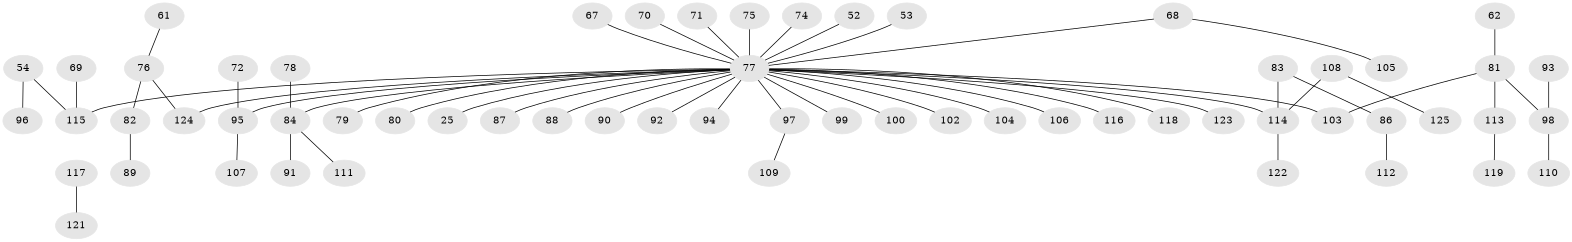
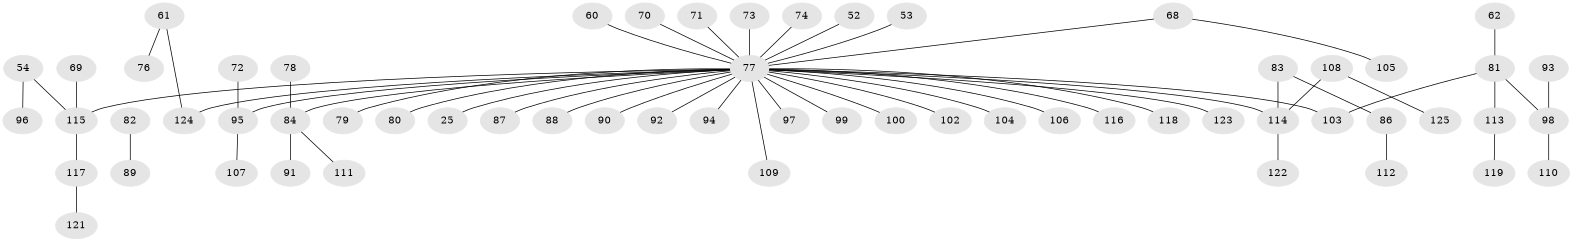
node "67": label "67" -> "60"
node "75": label "75" -> "73"
edge "76" -- "124": now "61" -- "124"
edge "76" -- "82": removed
edge "115" -- "117": added
edge "97" -- "109": now "77" -- "109"
